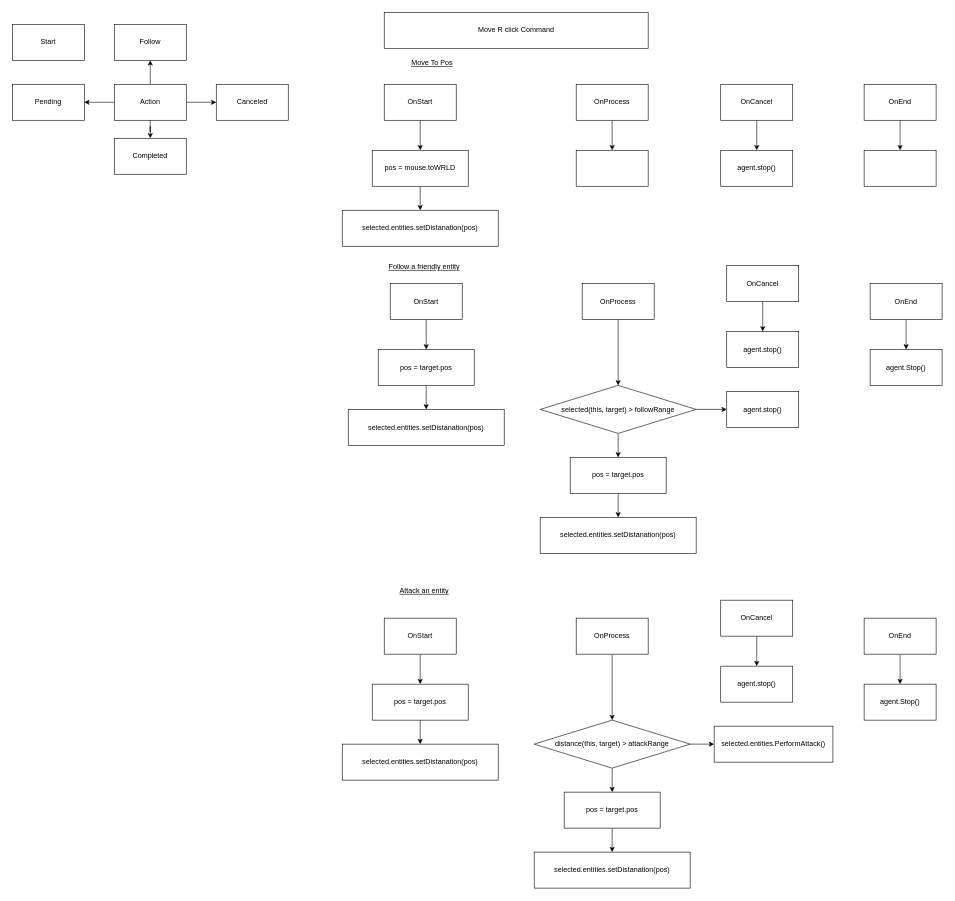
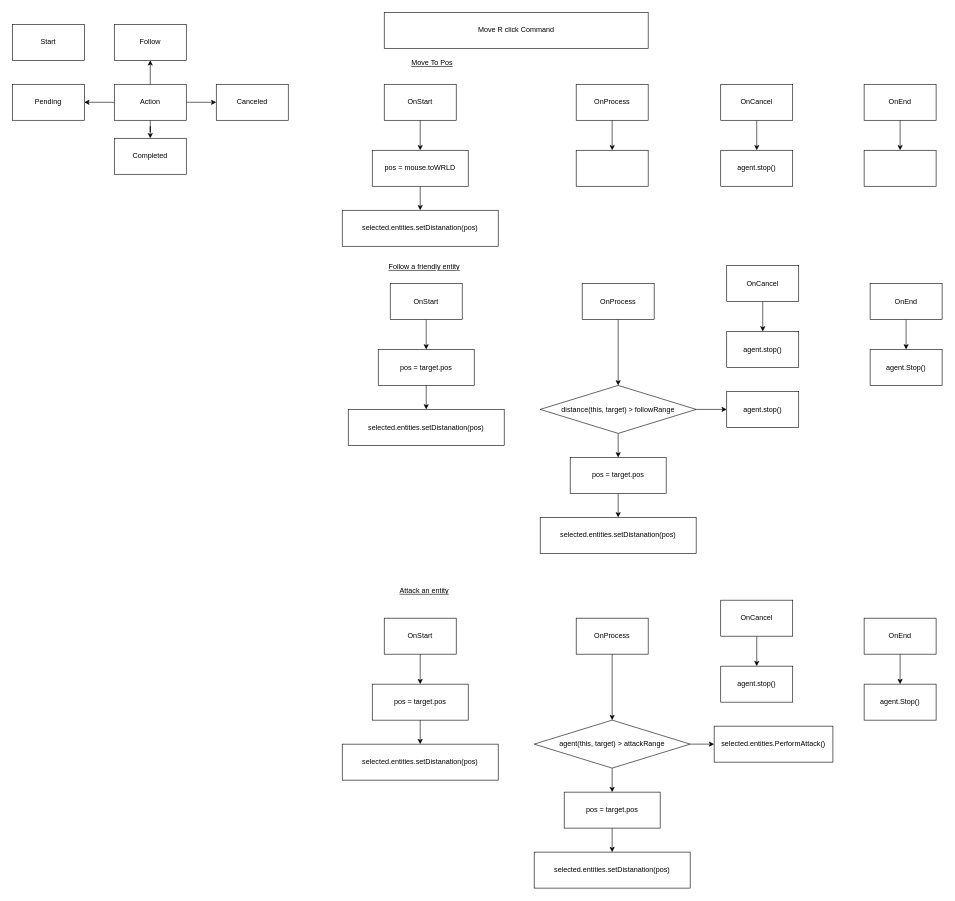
node "selected(this, target) > followRange": label "selected(this, target) > followRange" -> "distance(this, target) > followRange"
node "distance(this, target) > attackRange": label "distance(this, target) > attackRange" -> "agent(this, target) > attackRange"
